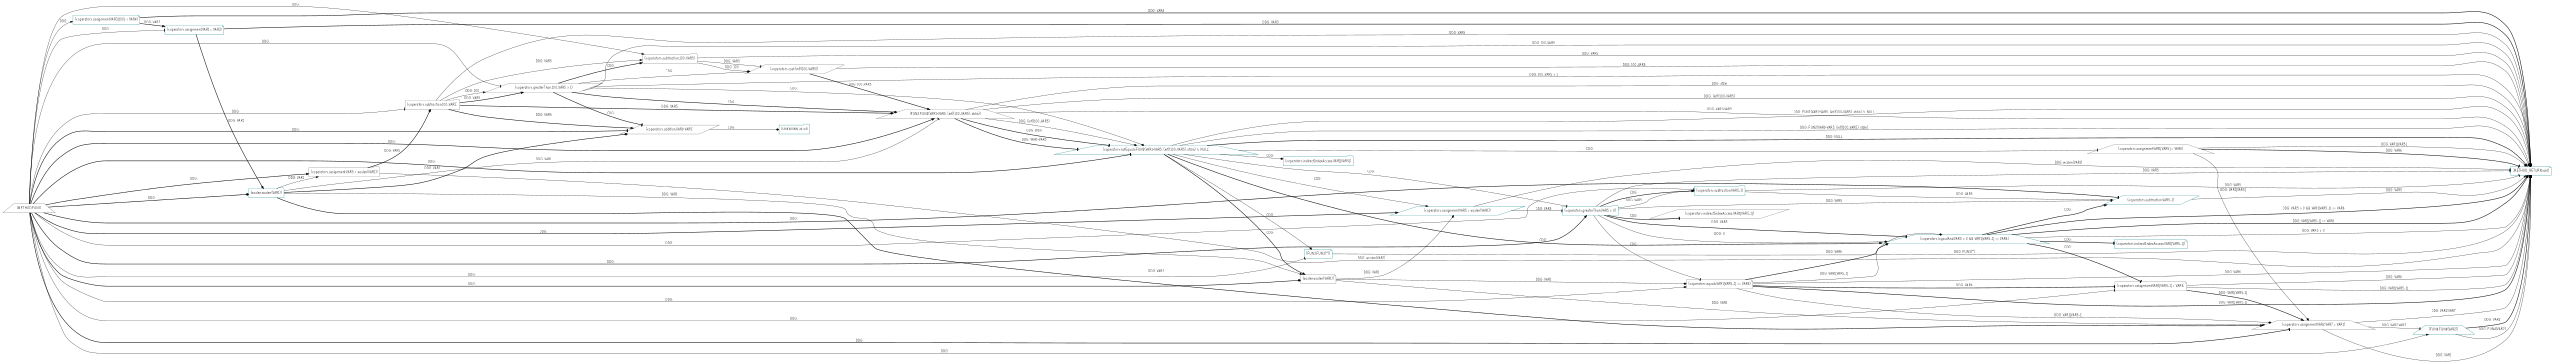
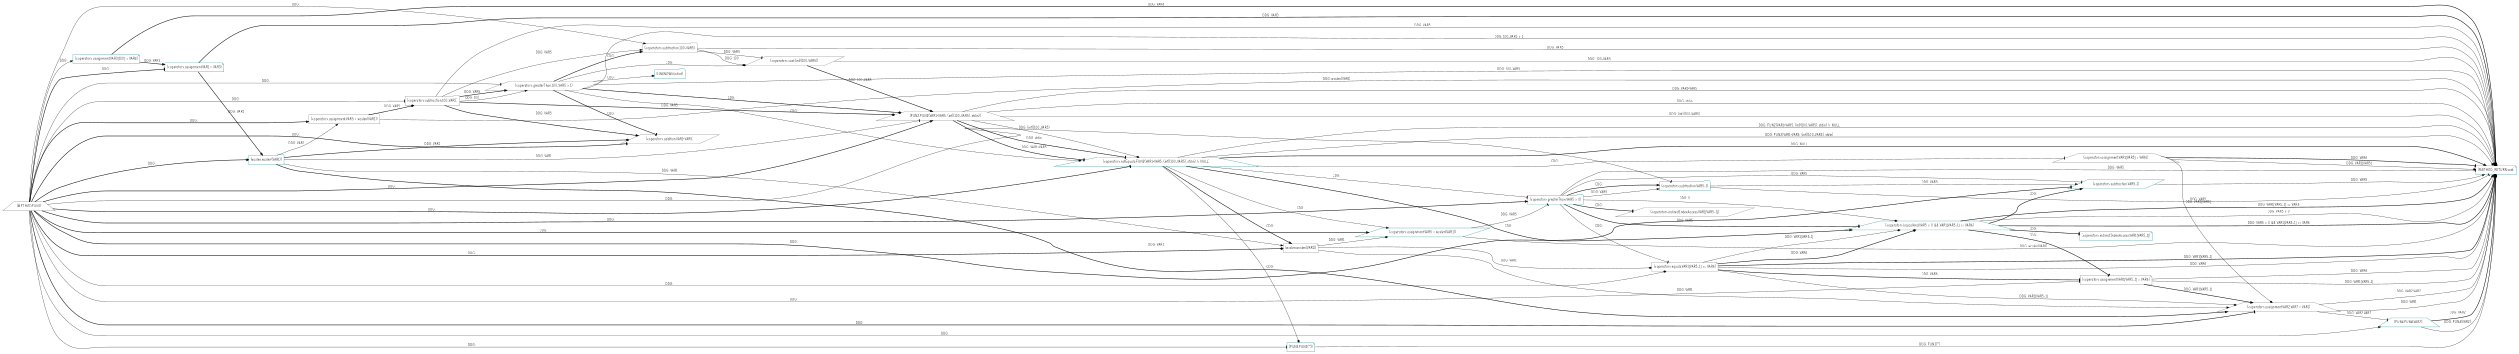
edge "(METHOD,FUN1)" -> "(<operator>.assignment,VAR1 = VAR3)": style solid -> bold
edge "(<operator>.addition,VAR1+VAR5)" -> "(UNKNOWN,int,int)": now "(<operator>.greaterThan,100-VAR5 > 1)" -> "(UNKNOWN,int,int)"
node "(<operator>.indirectIndexAccess,VAR1[VAR5])": removed
